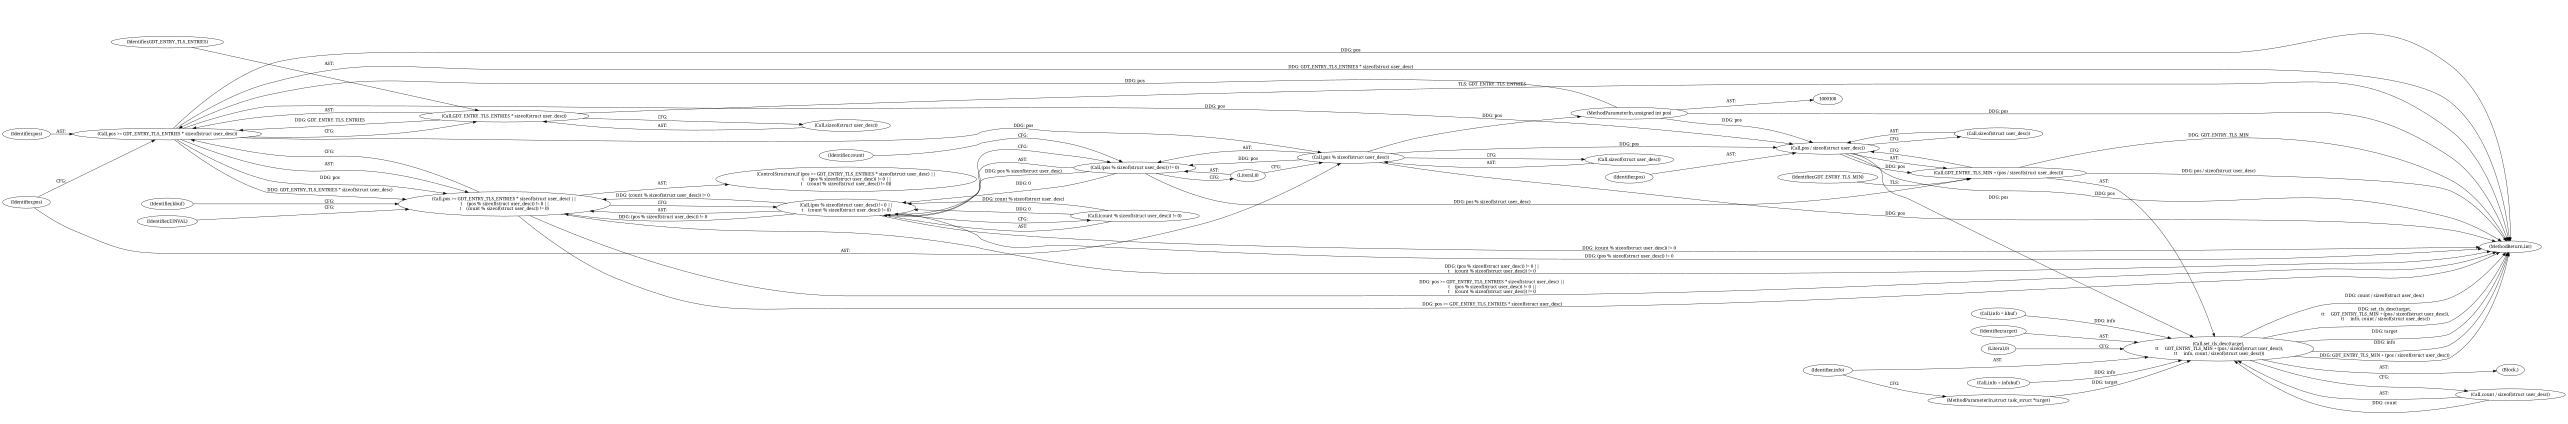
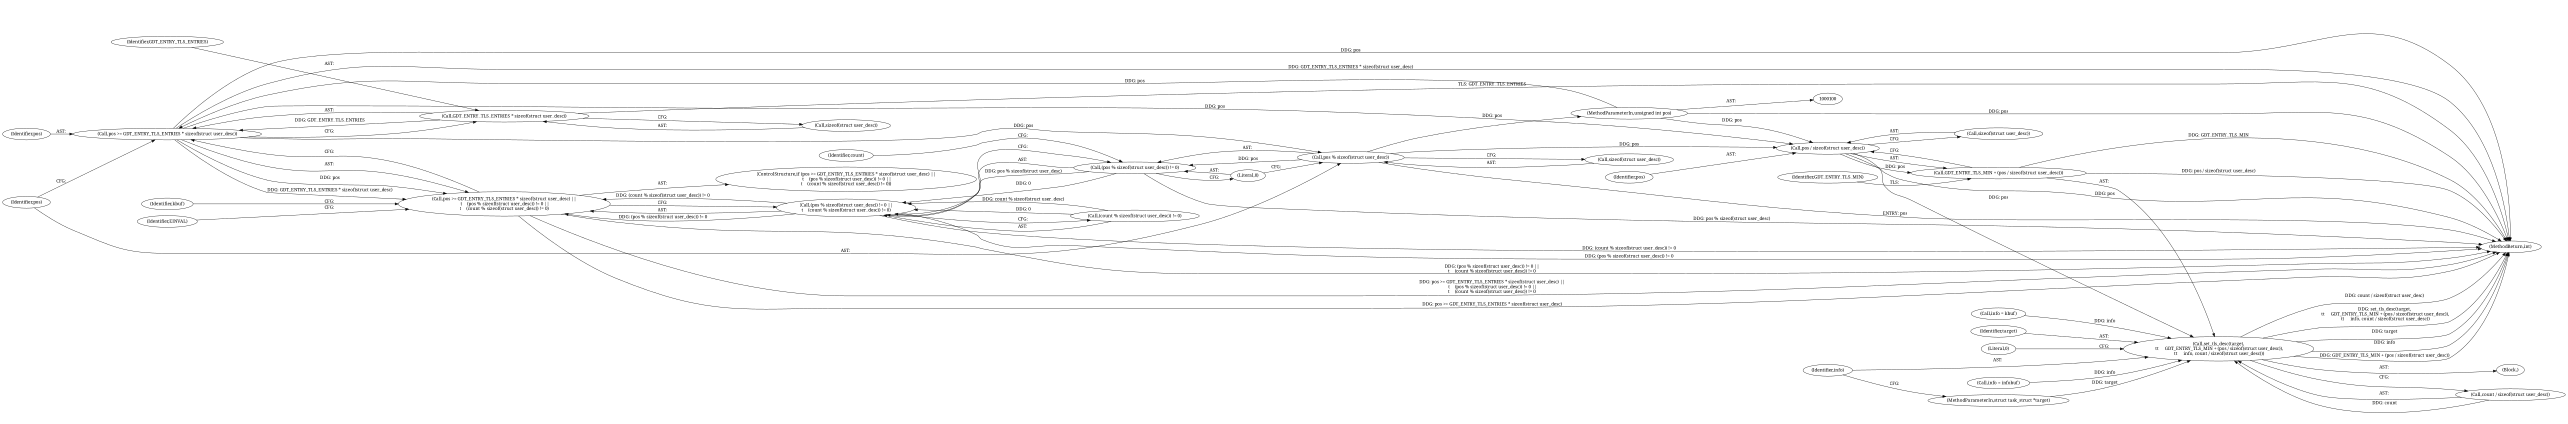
edge "(Call,(pos % sizeof(struct user_desc)) != 0)" -> "(Call,GDT_ENTRY_TLS_MIN + (pos / sizeof(struct user_desc)))": now "(Call,(pos % sizeof(struct user_desc)) != 0)" -> "(MethodReturn,int)"
edge "(Call,pos % sizeof(struct user_desc))" -> "(MethodReturn,int)": label "DDG: pos" -> "ENTRY: pos"
